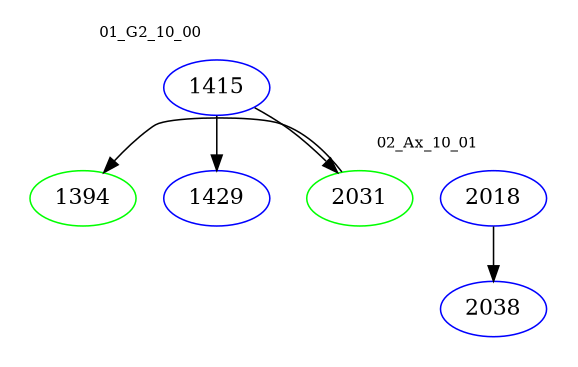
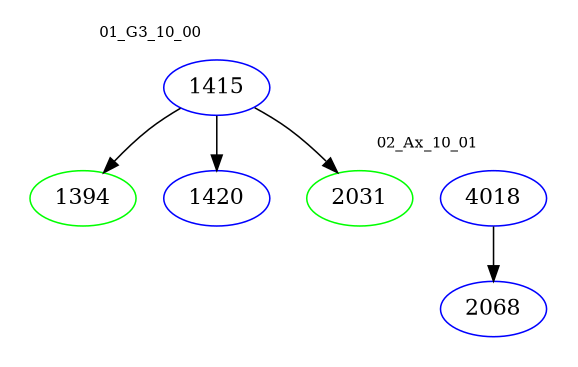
cluster "01_G2_10_00": label "01_G2_10_00" -> "01_G3_10_00"
edge "2031" -> "1394": now "1415" -> "1394"
node "1429": label "1429" -> "1420"
node "2018": label "2018" -> "4018"
node "2038": label "2038" -> "2068"
